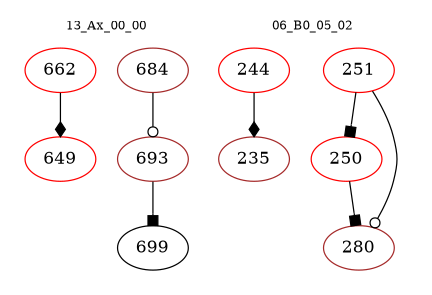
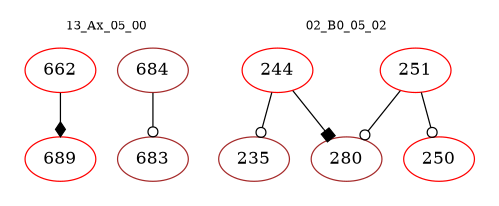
cluster "13_Ax_00_00": label "13_Ax_00_00" -> "13_Ax_05_00"
cluster "06_B0_05_02": label "06_B0_05_02" -> "02_B0_05_02"
edge "244" -> "235": arrowhead diamond -> odot
edge "251" -> "250": arrowhead box -> odot
node "649": label "649" -> "689"
node "693": label "693" -> "683"
edge "250" -> "280": now "244" -> "280"
node "699": removed
